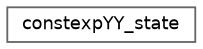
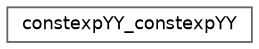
node "constexpYY_state": label "constexpYY_state" -> "constexpYY_constexpYY"
